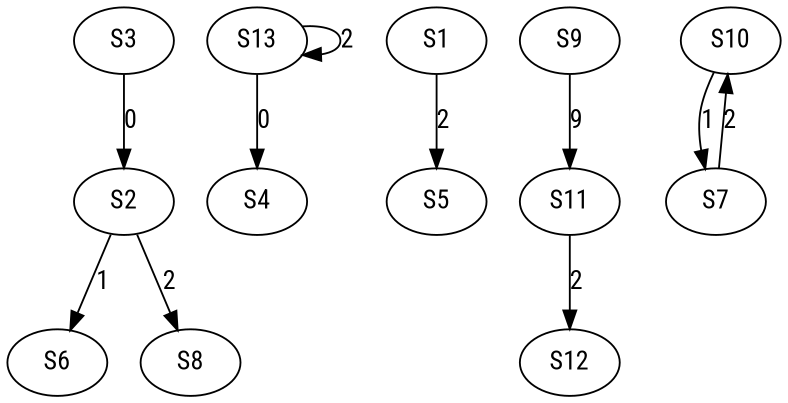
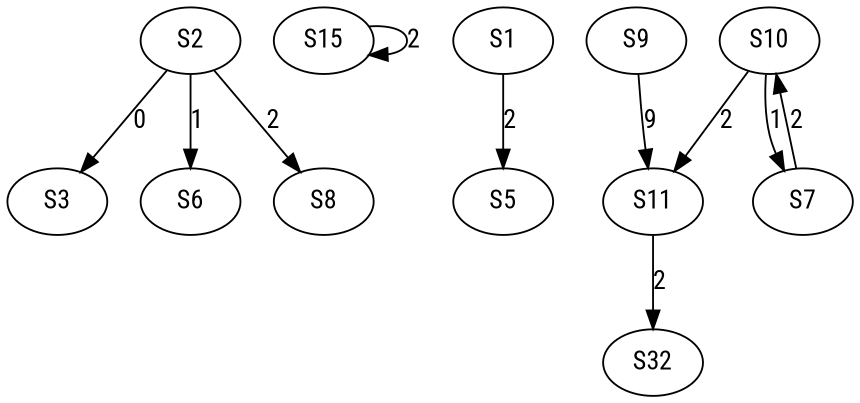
node "S13": label "S13" -> "S15"
edge "S3" -> "S2": reversed
edge "S10" -> "S11": added, label "2"
node "S4": removed
node "S12": label "S12" -> "S32"
